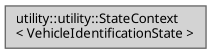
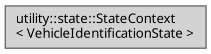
node "utility::utility::StateContext < VehicleIdentificationState >": label "utility::utility::StateContext < VehicleIdentificationState >" -> "utility::state::StateContext < VehicleIdentificationState >"
